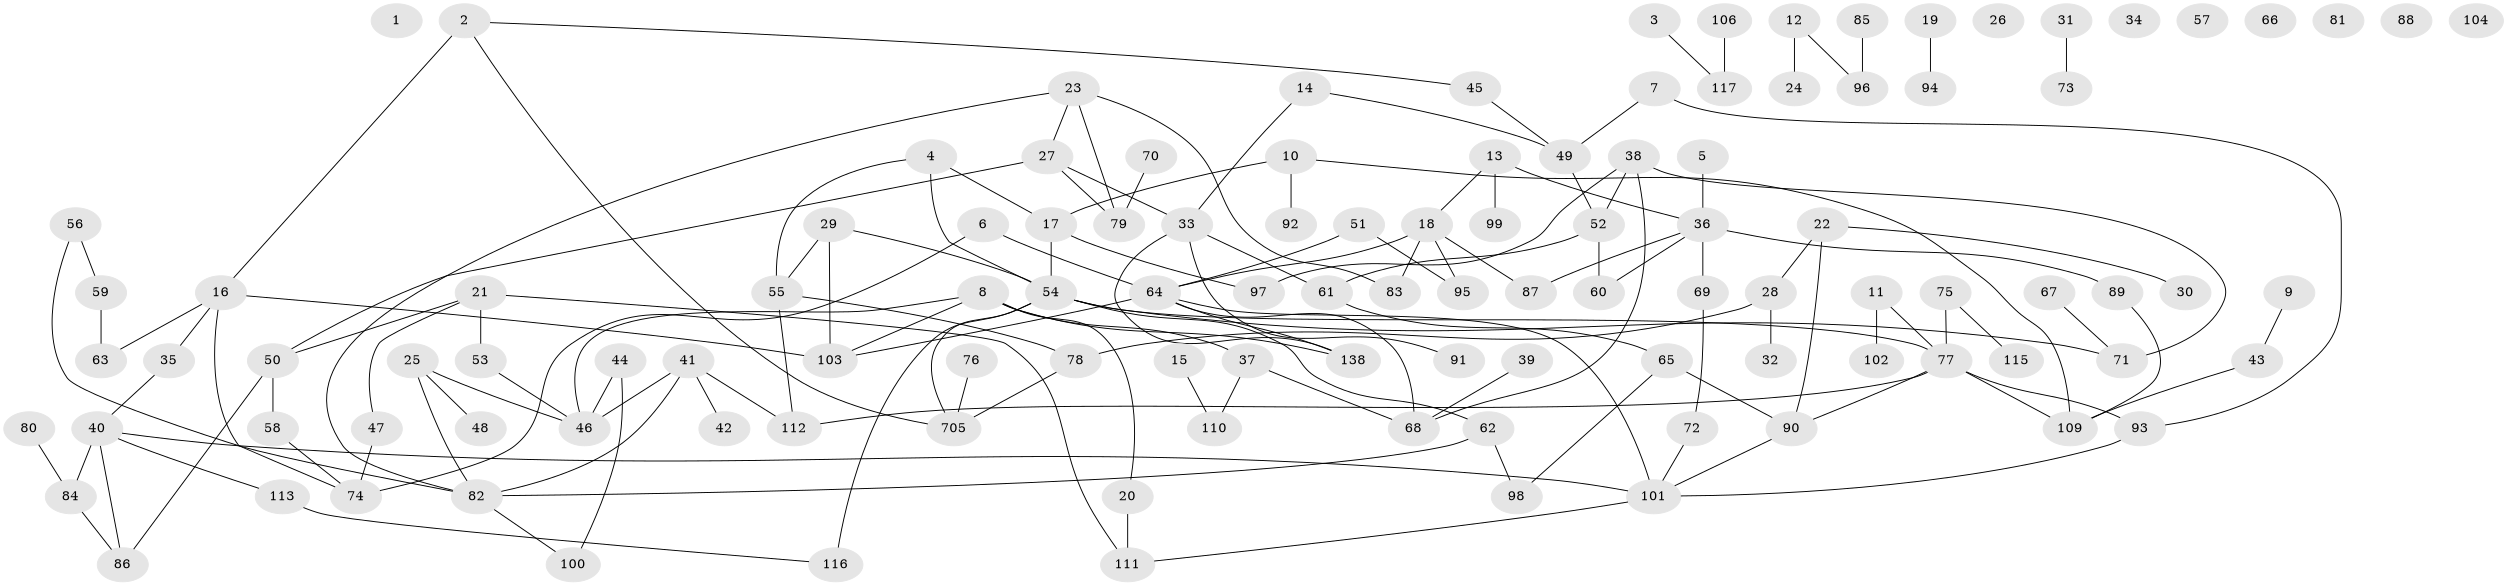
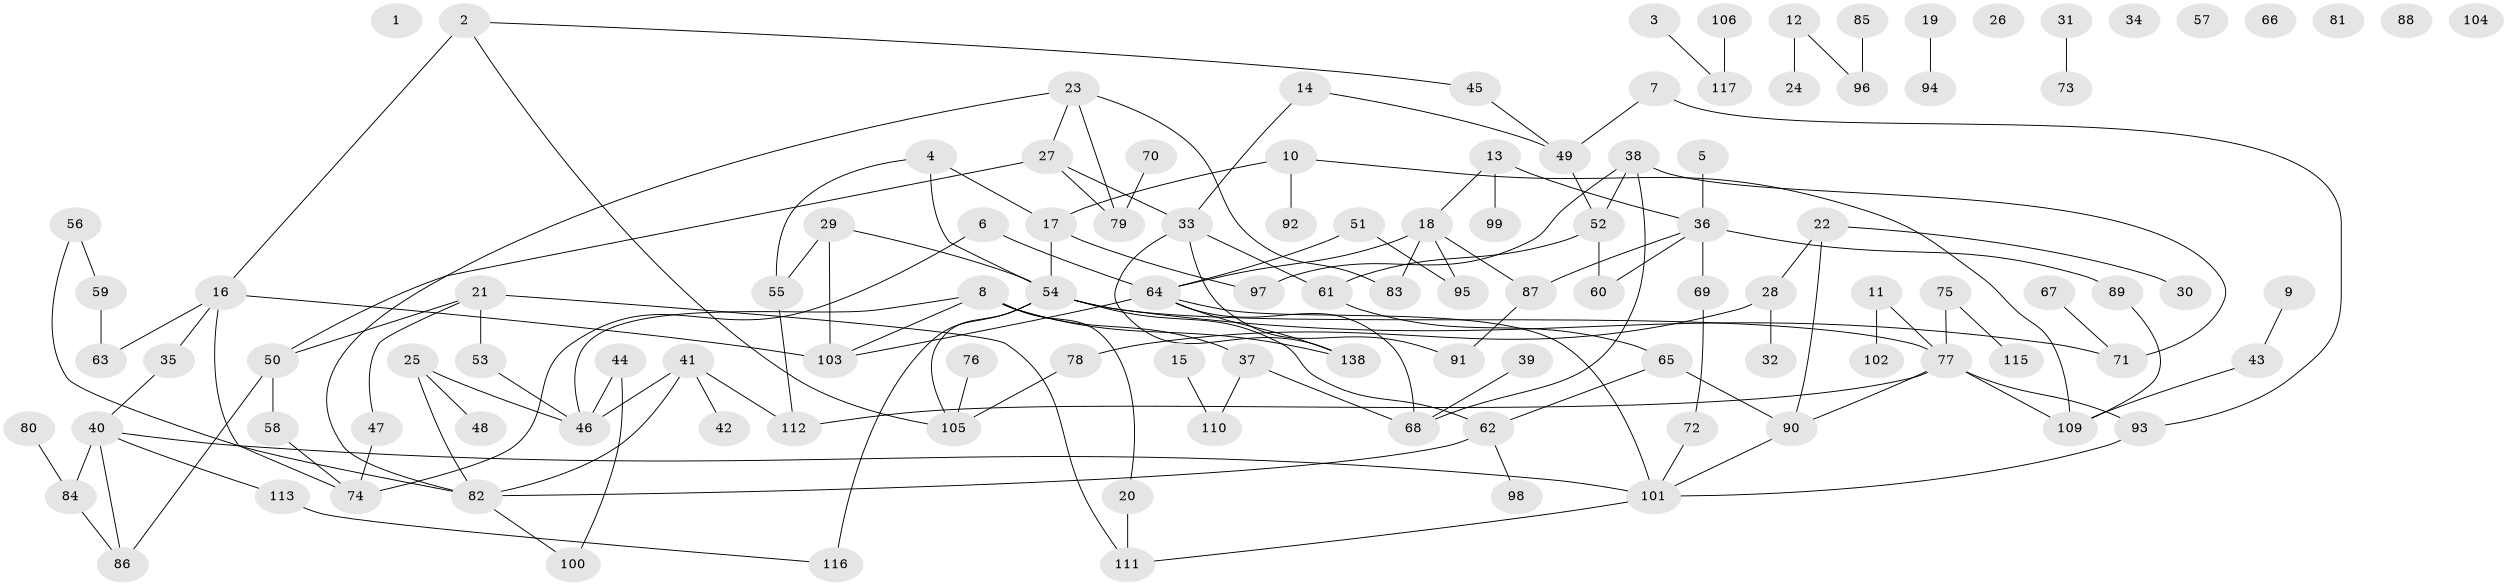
edge "55" -- "78": removed
edge "87" -- "91": added
node "705": label "705" -> "105"
edge "65" -- "98": now "65" -- "62"
